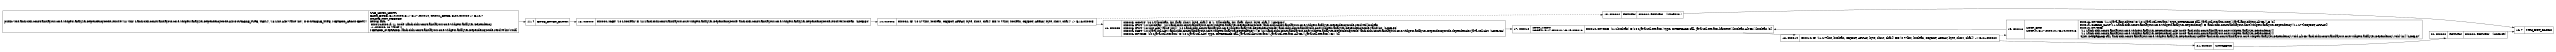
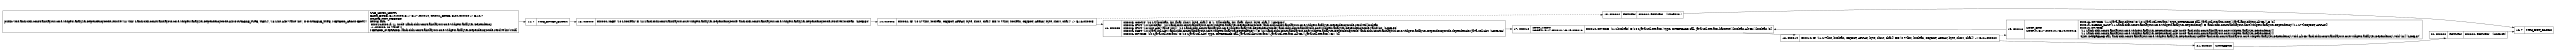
node "11: ?": text "EDGE_ENTER_BLOCK" -> "MTH_ENTER_BLOCK"
